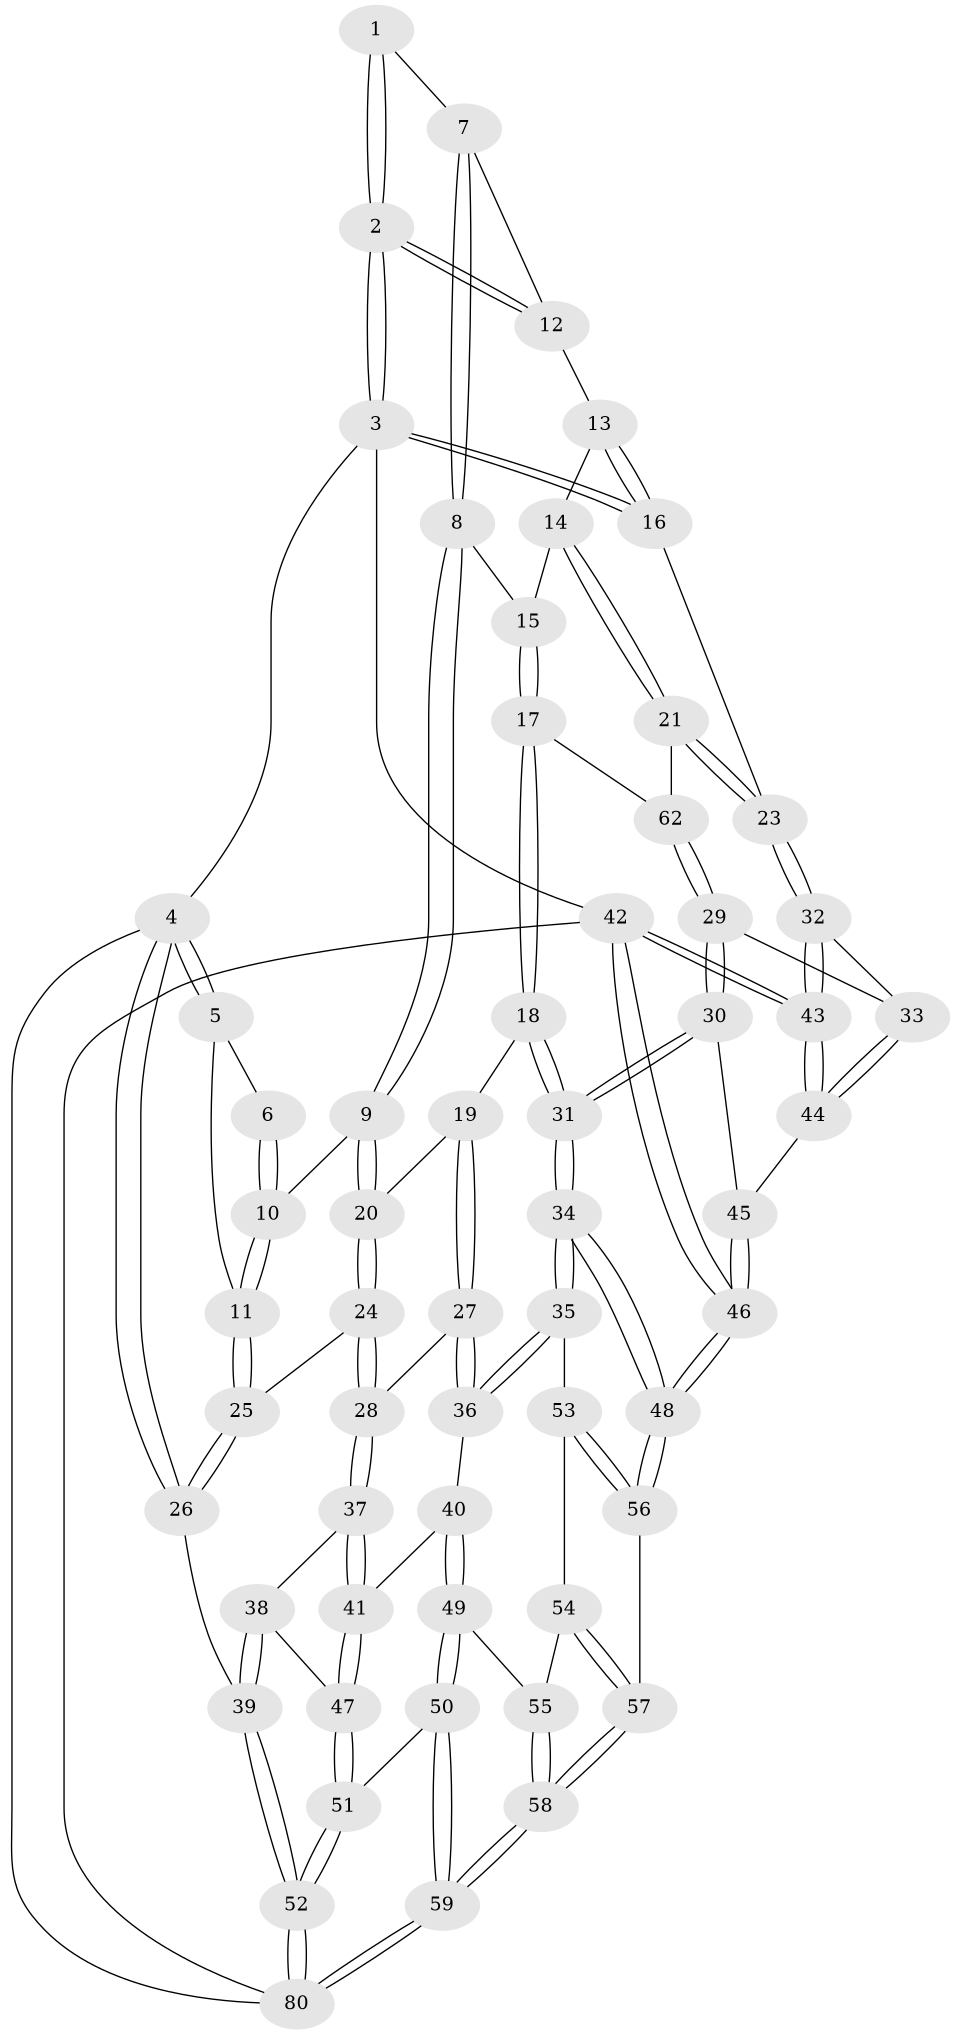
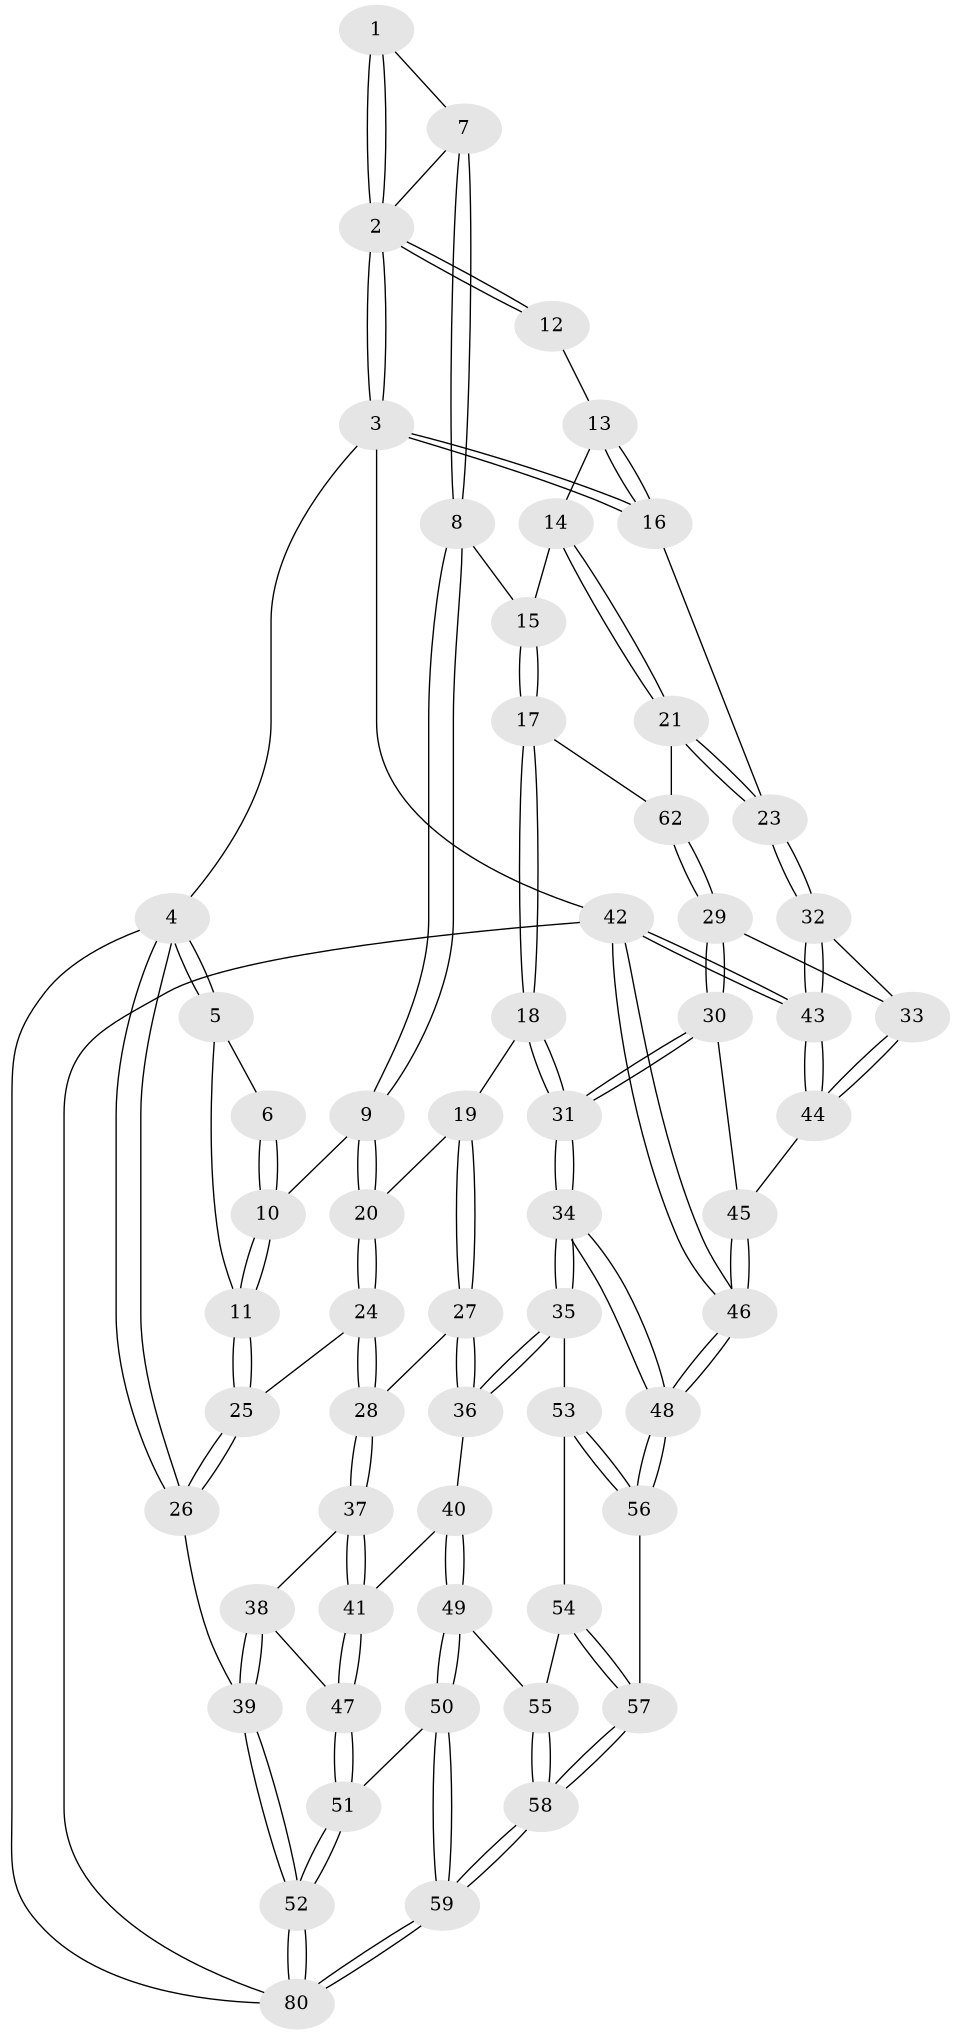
edge "7" -- "12": now "7" -- "2"
